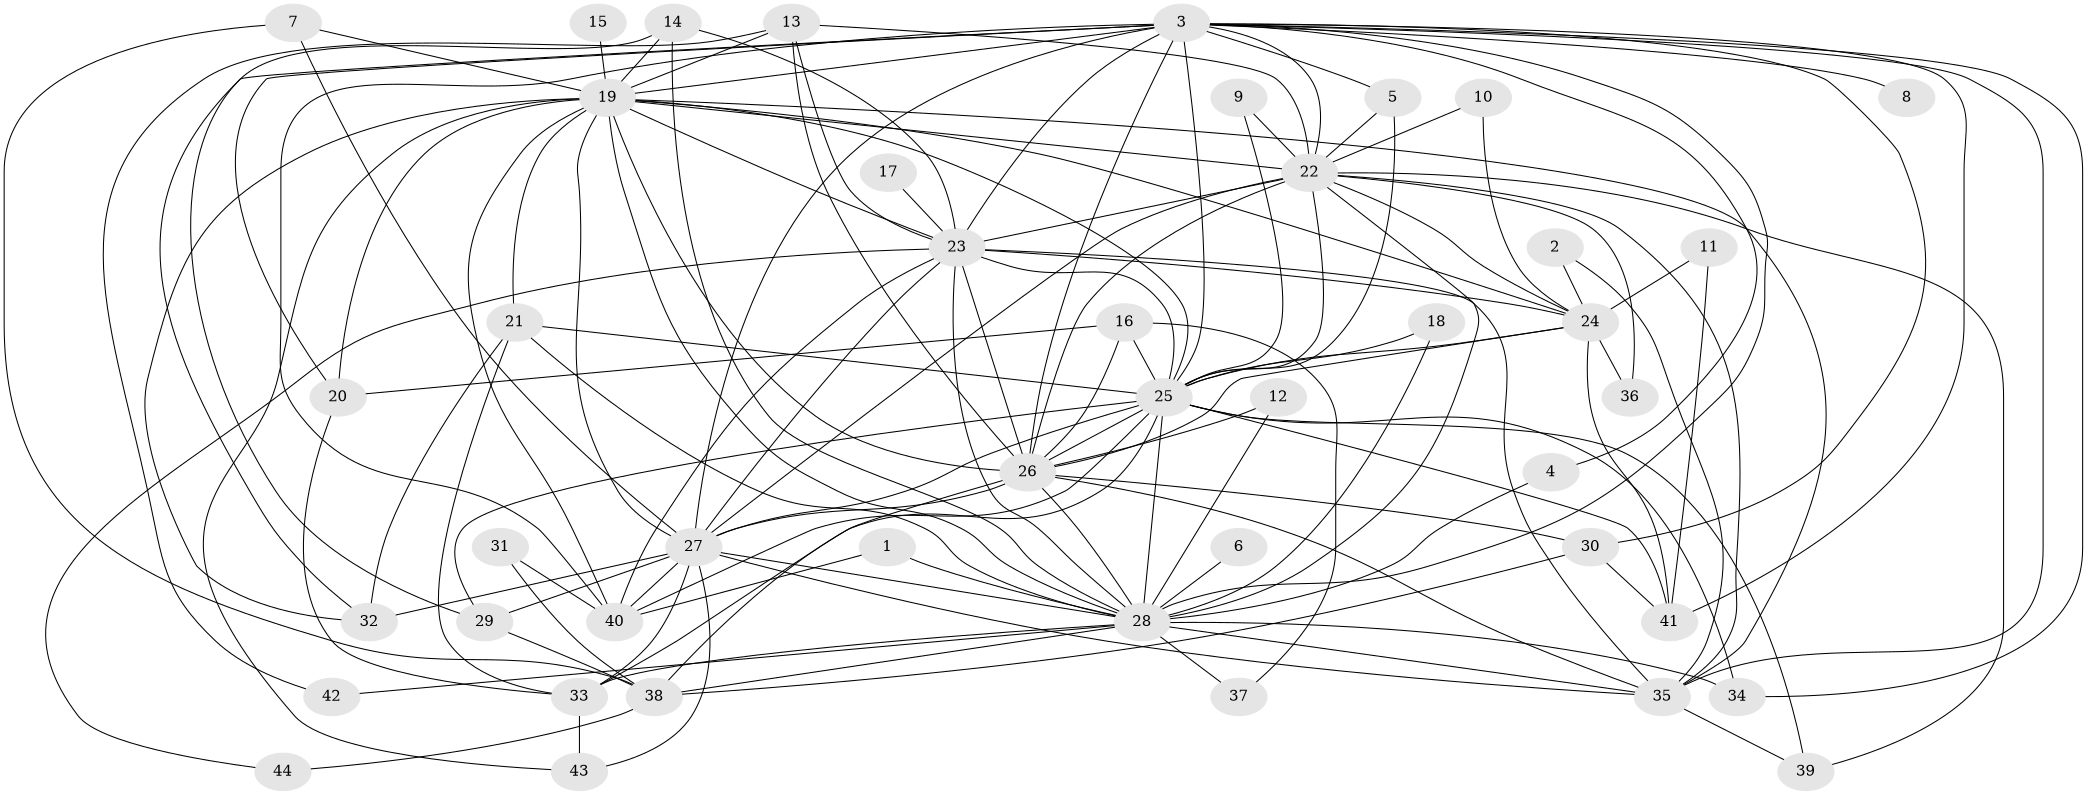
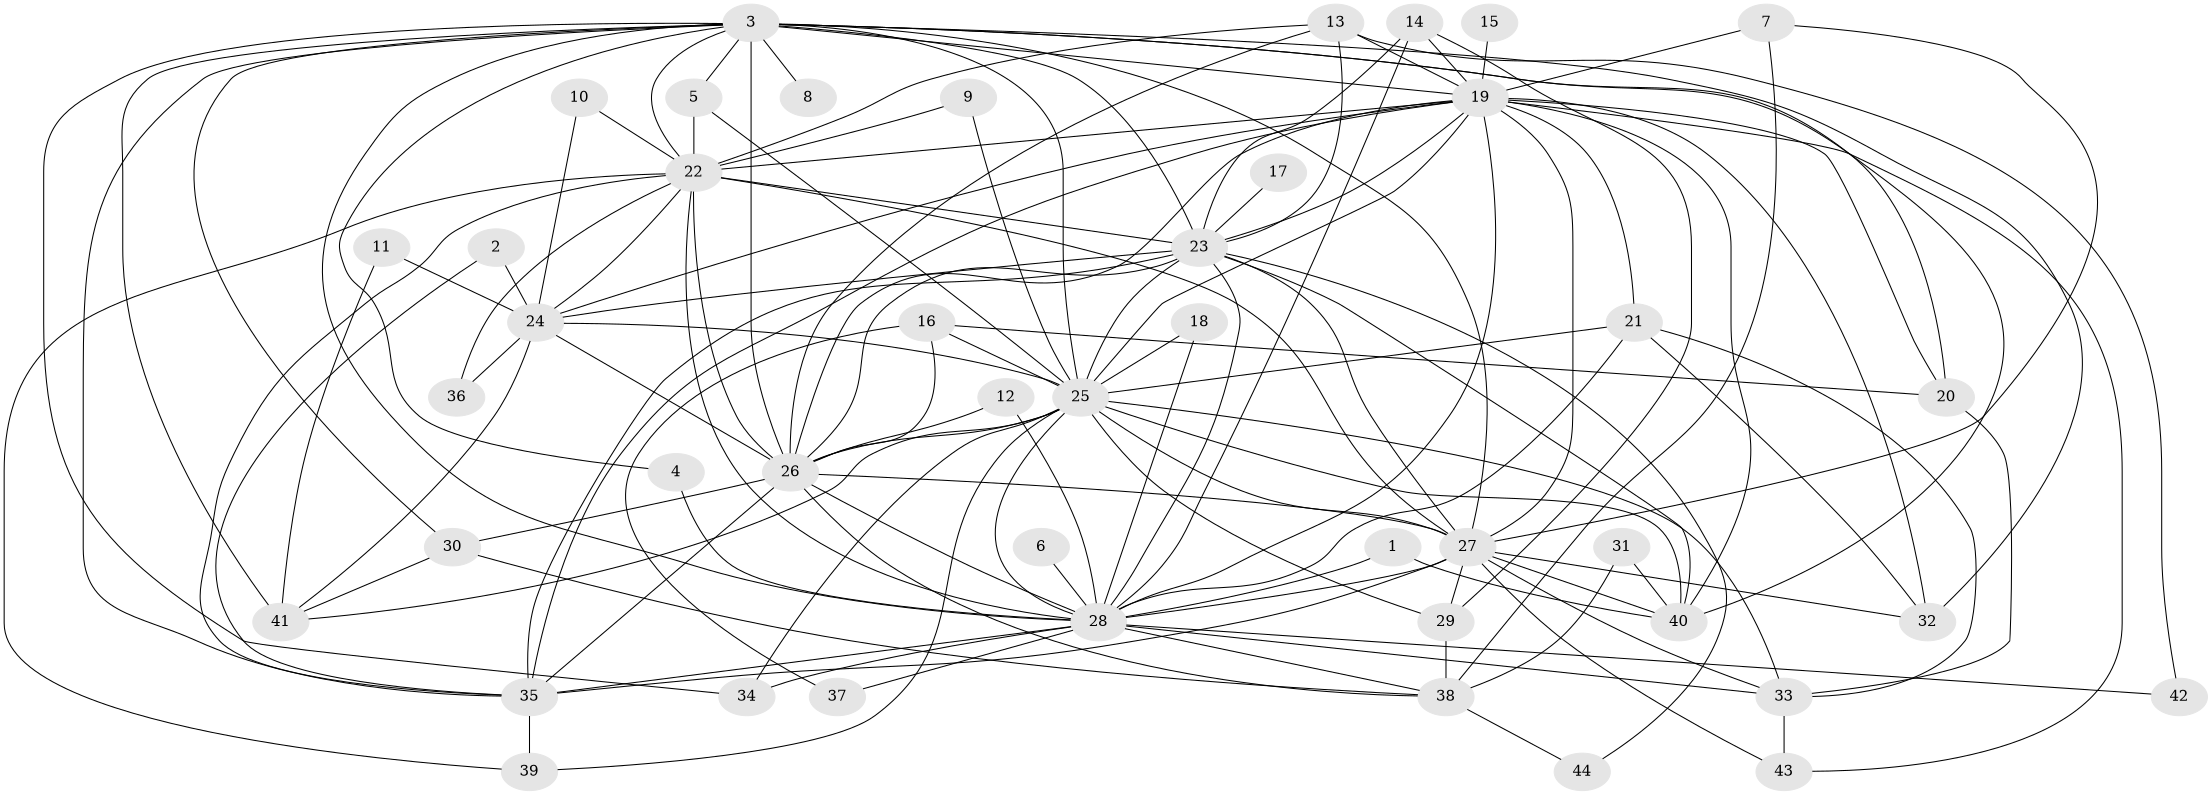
edge "22" -- "25": removed
